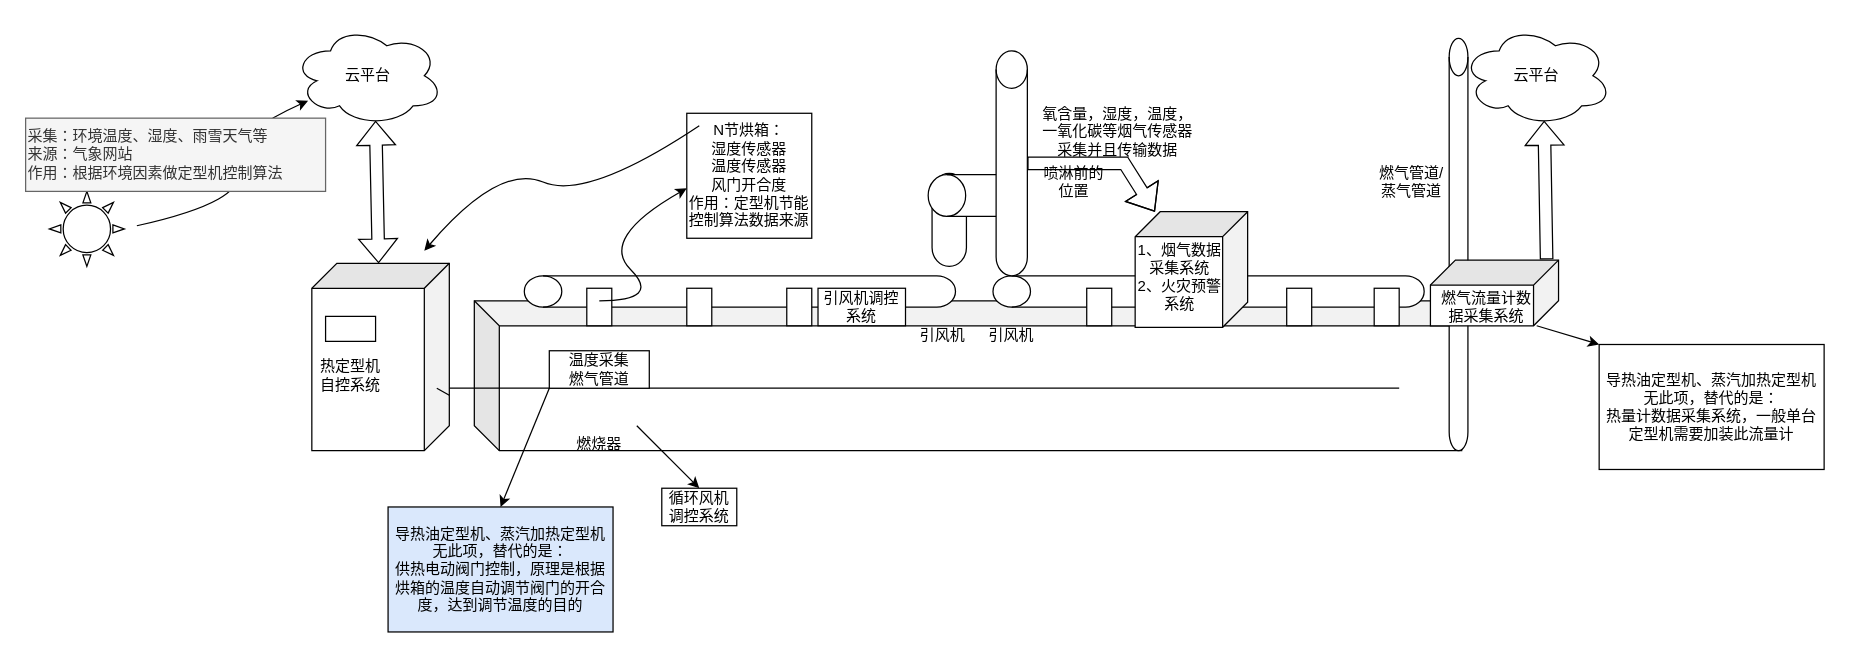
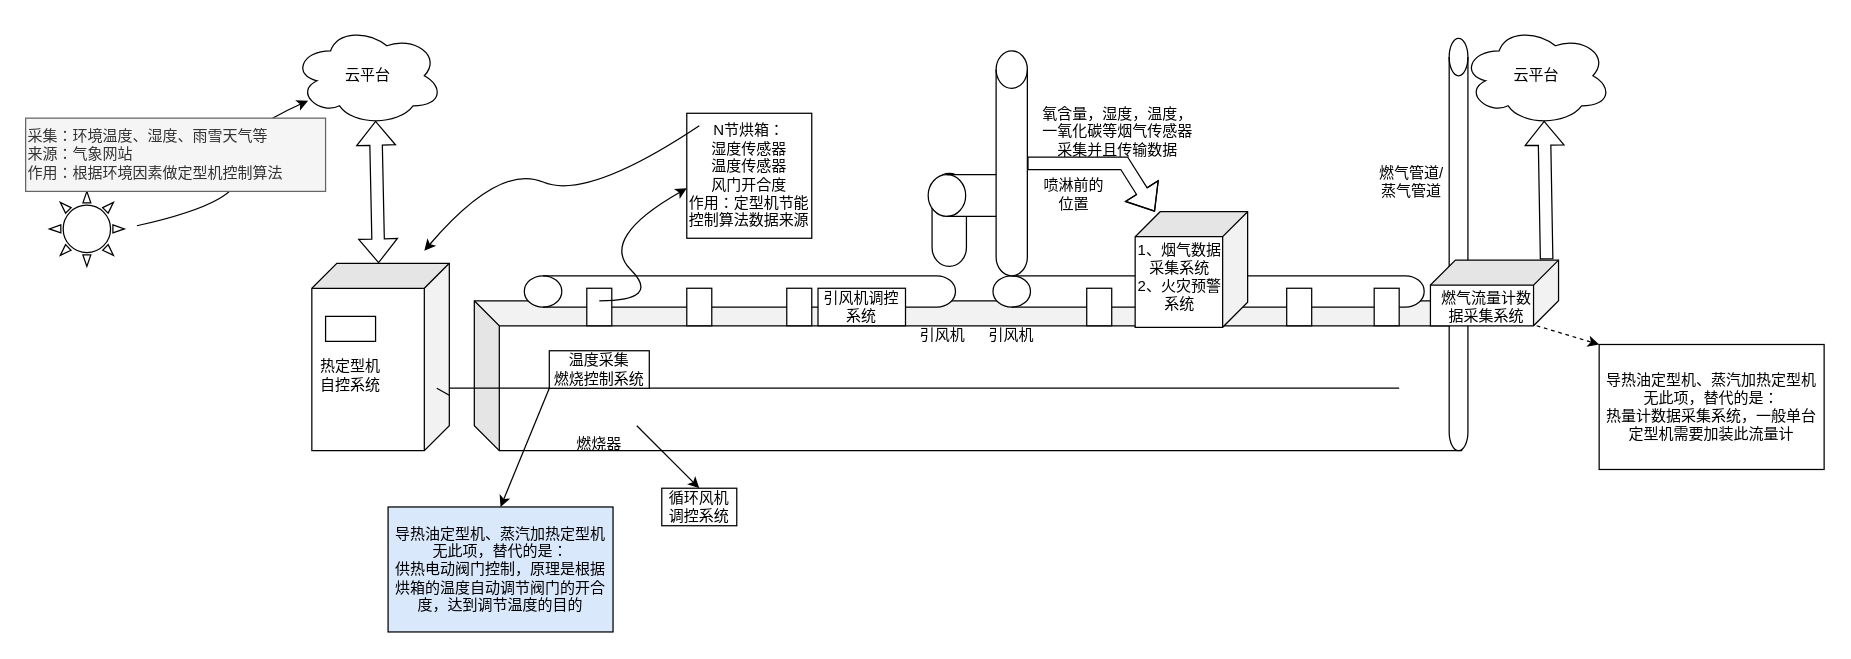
node "喷淋前的位置": moved (1074, 182) -> (1074, 194)
edge "燃气流量计数据采集系统" -> "导热油定型机、蒸汽加热定型机无此项，替代的是： 热量计数据采集系统，一般单台定型机需要加装此流量计": style solid -> dashed
node "温度采集 燃气管道": label "温度采集 燃气管道" -> "温度采集 燃烧控制系统"
